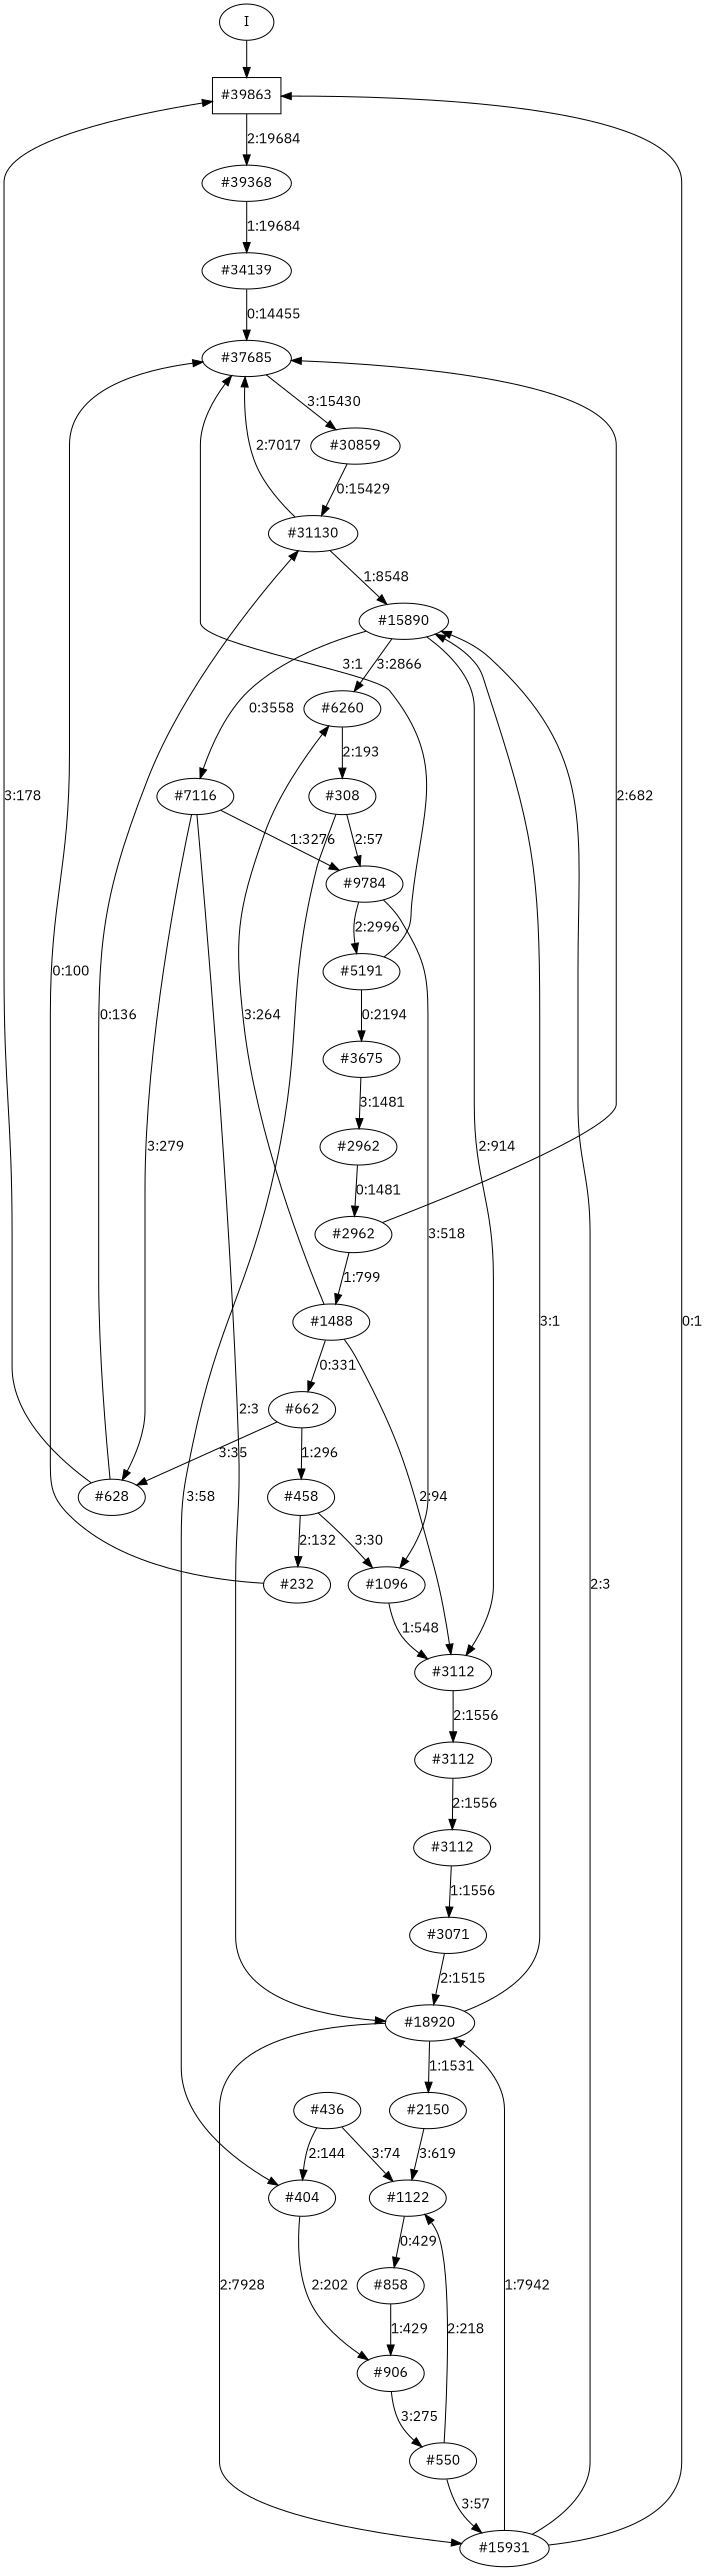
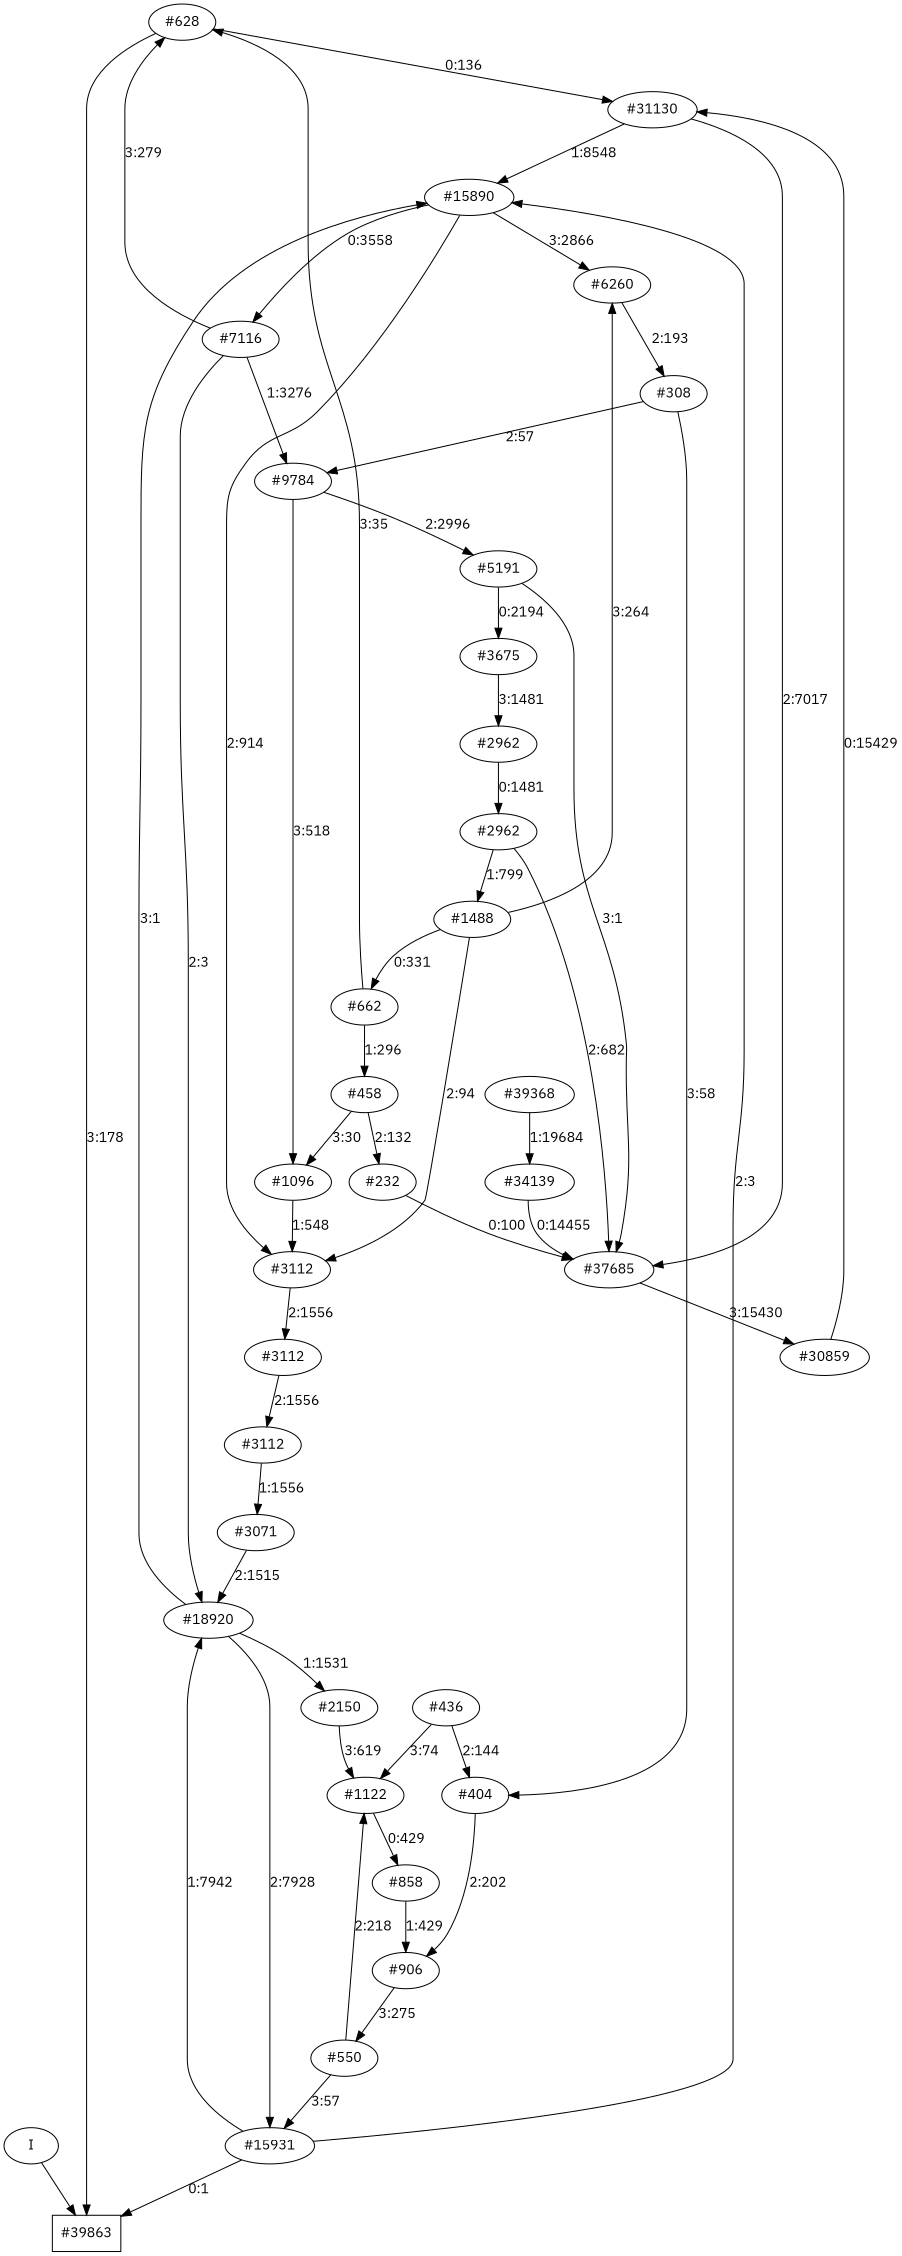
edge "#39863" -> "#39368": removed, label "2:19684"
